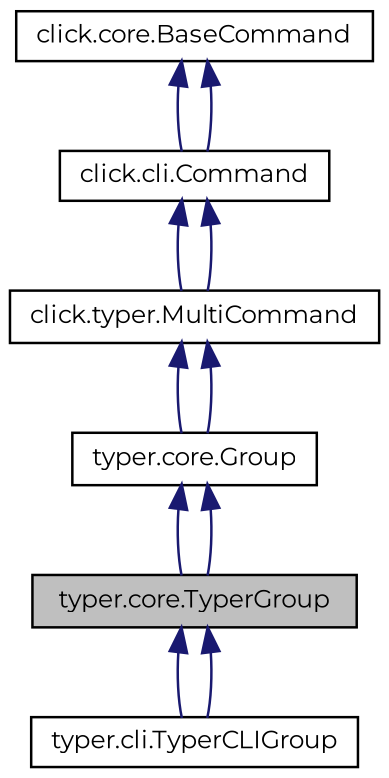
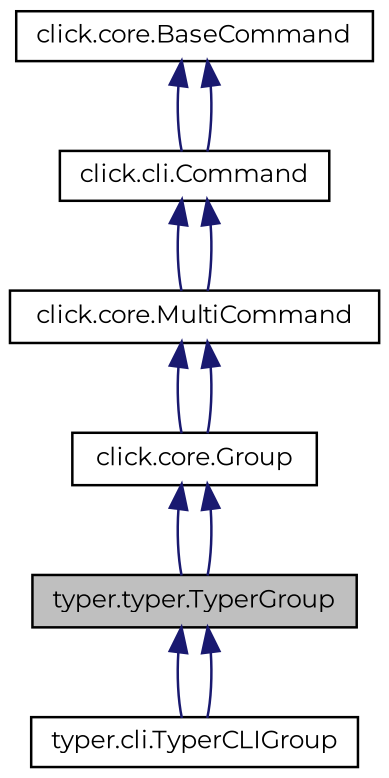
node "click.typer.MultiCommand": label "click.typer.MultiCommand" -> "click.core.MultiCommand"
node "typer.core.Group": label "typer.core.Group" -> "click.core.Group"
node "typer.core.TyperGroup": label "typer.core.TyperGroup" -> "typer.typer.TyperGroup"
